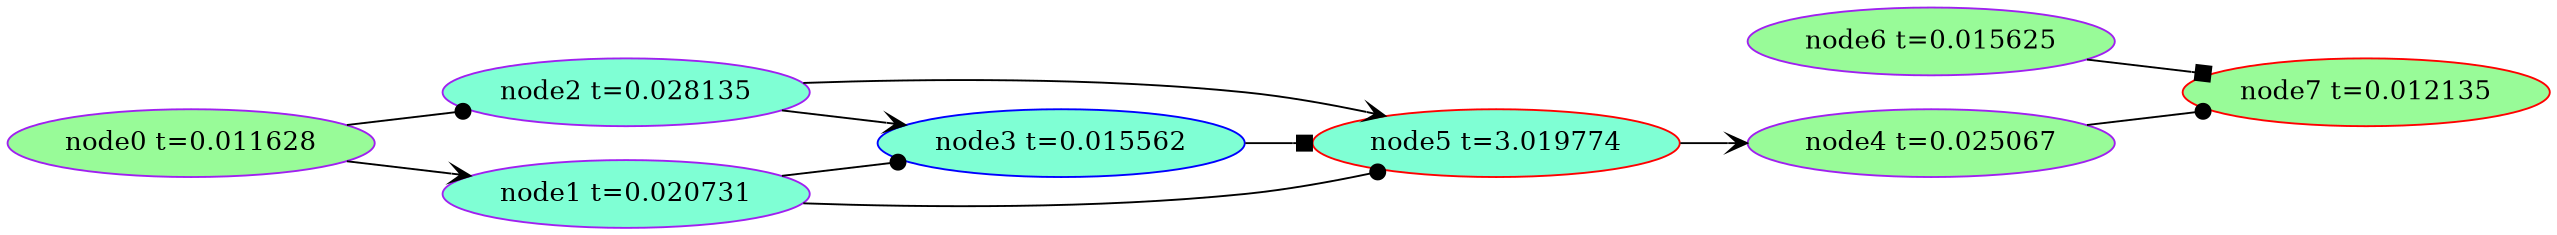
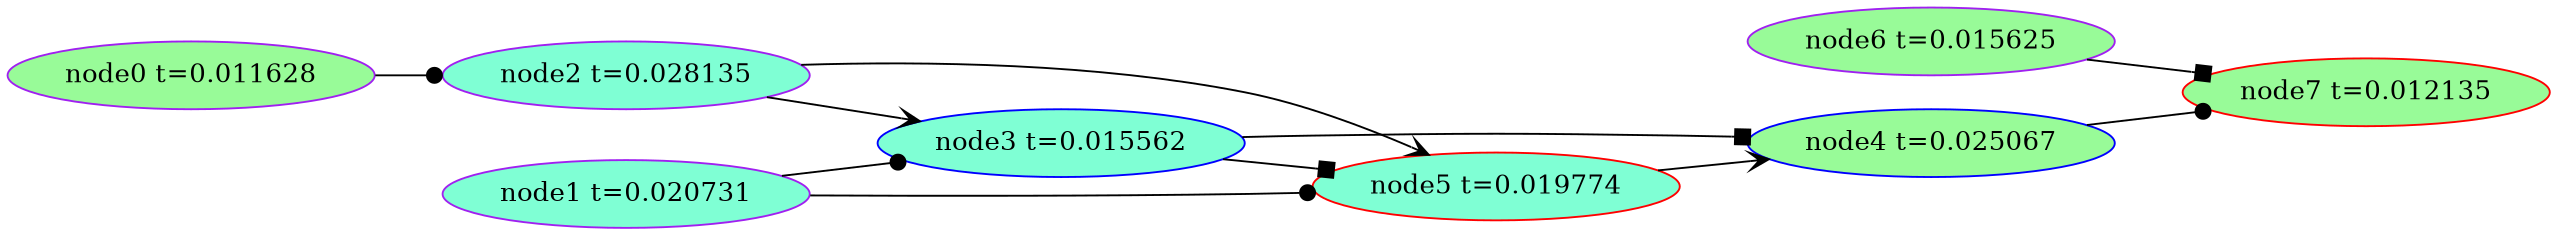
edge "node3 t=0.015562" -> "node4 t=0.025067": added
node "node5 t=3.019774": label "node5 t=3.019774" -> "node5 t=0.019774"
node "node4 t=0.025067": color purple -> blue
edge "node0 t=0.011628" -> "node1 t=0.020731": removed
